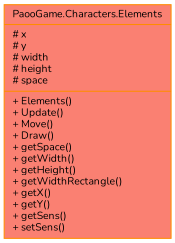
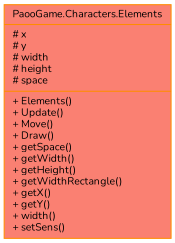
node "PaooGame.Characters.Elements": text "+ getSens()" -> "+ width()"
